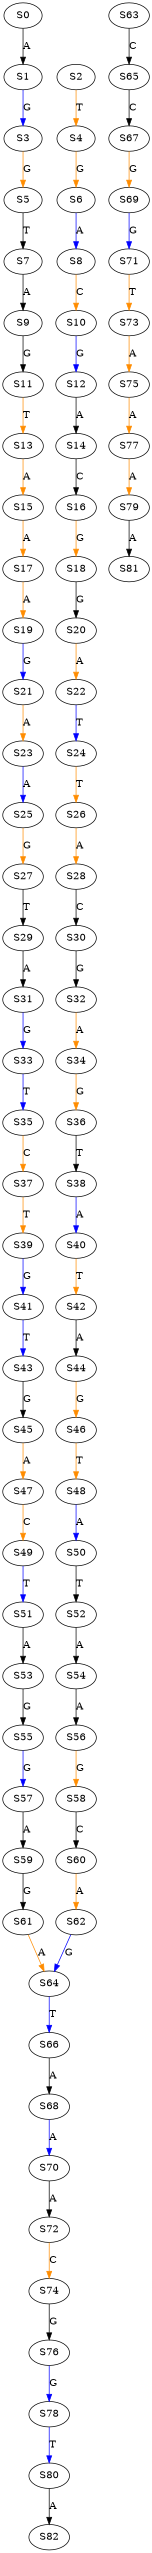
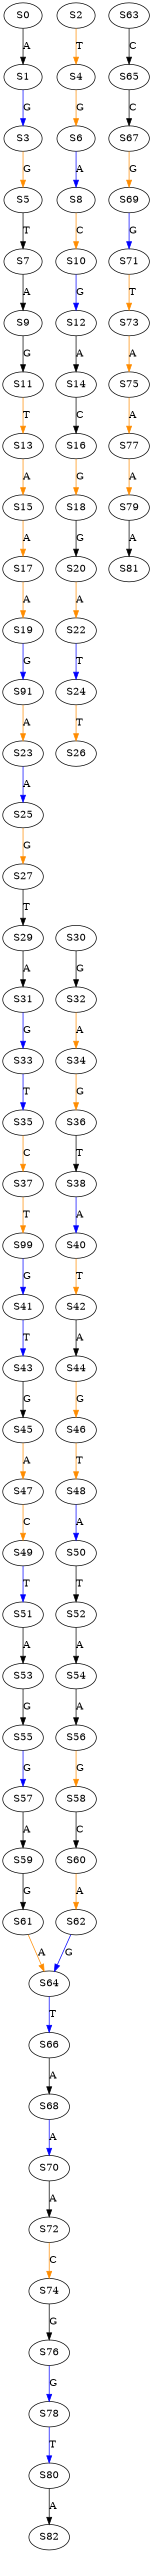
node "S21": label "S21" -> "S91"
node "S28": removed
node "S39": label "S39" -> "S99"
